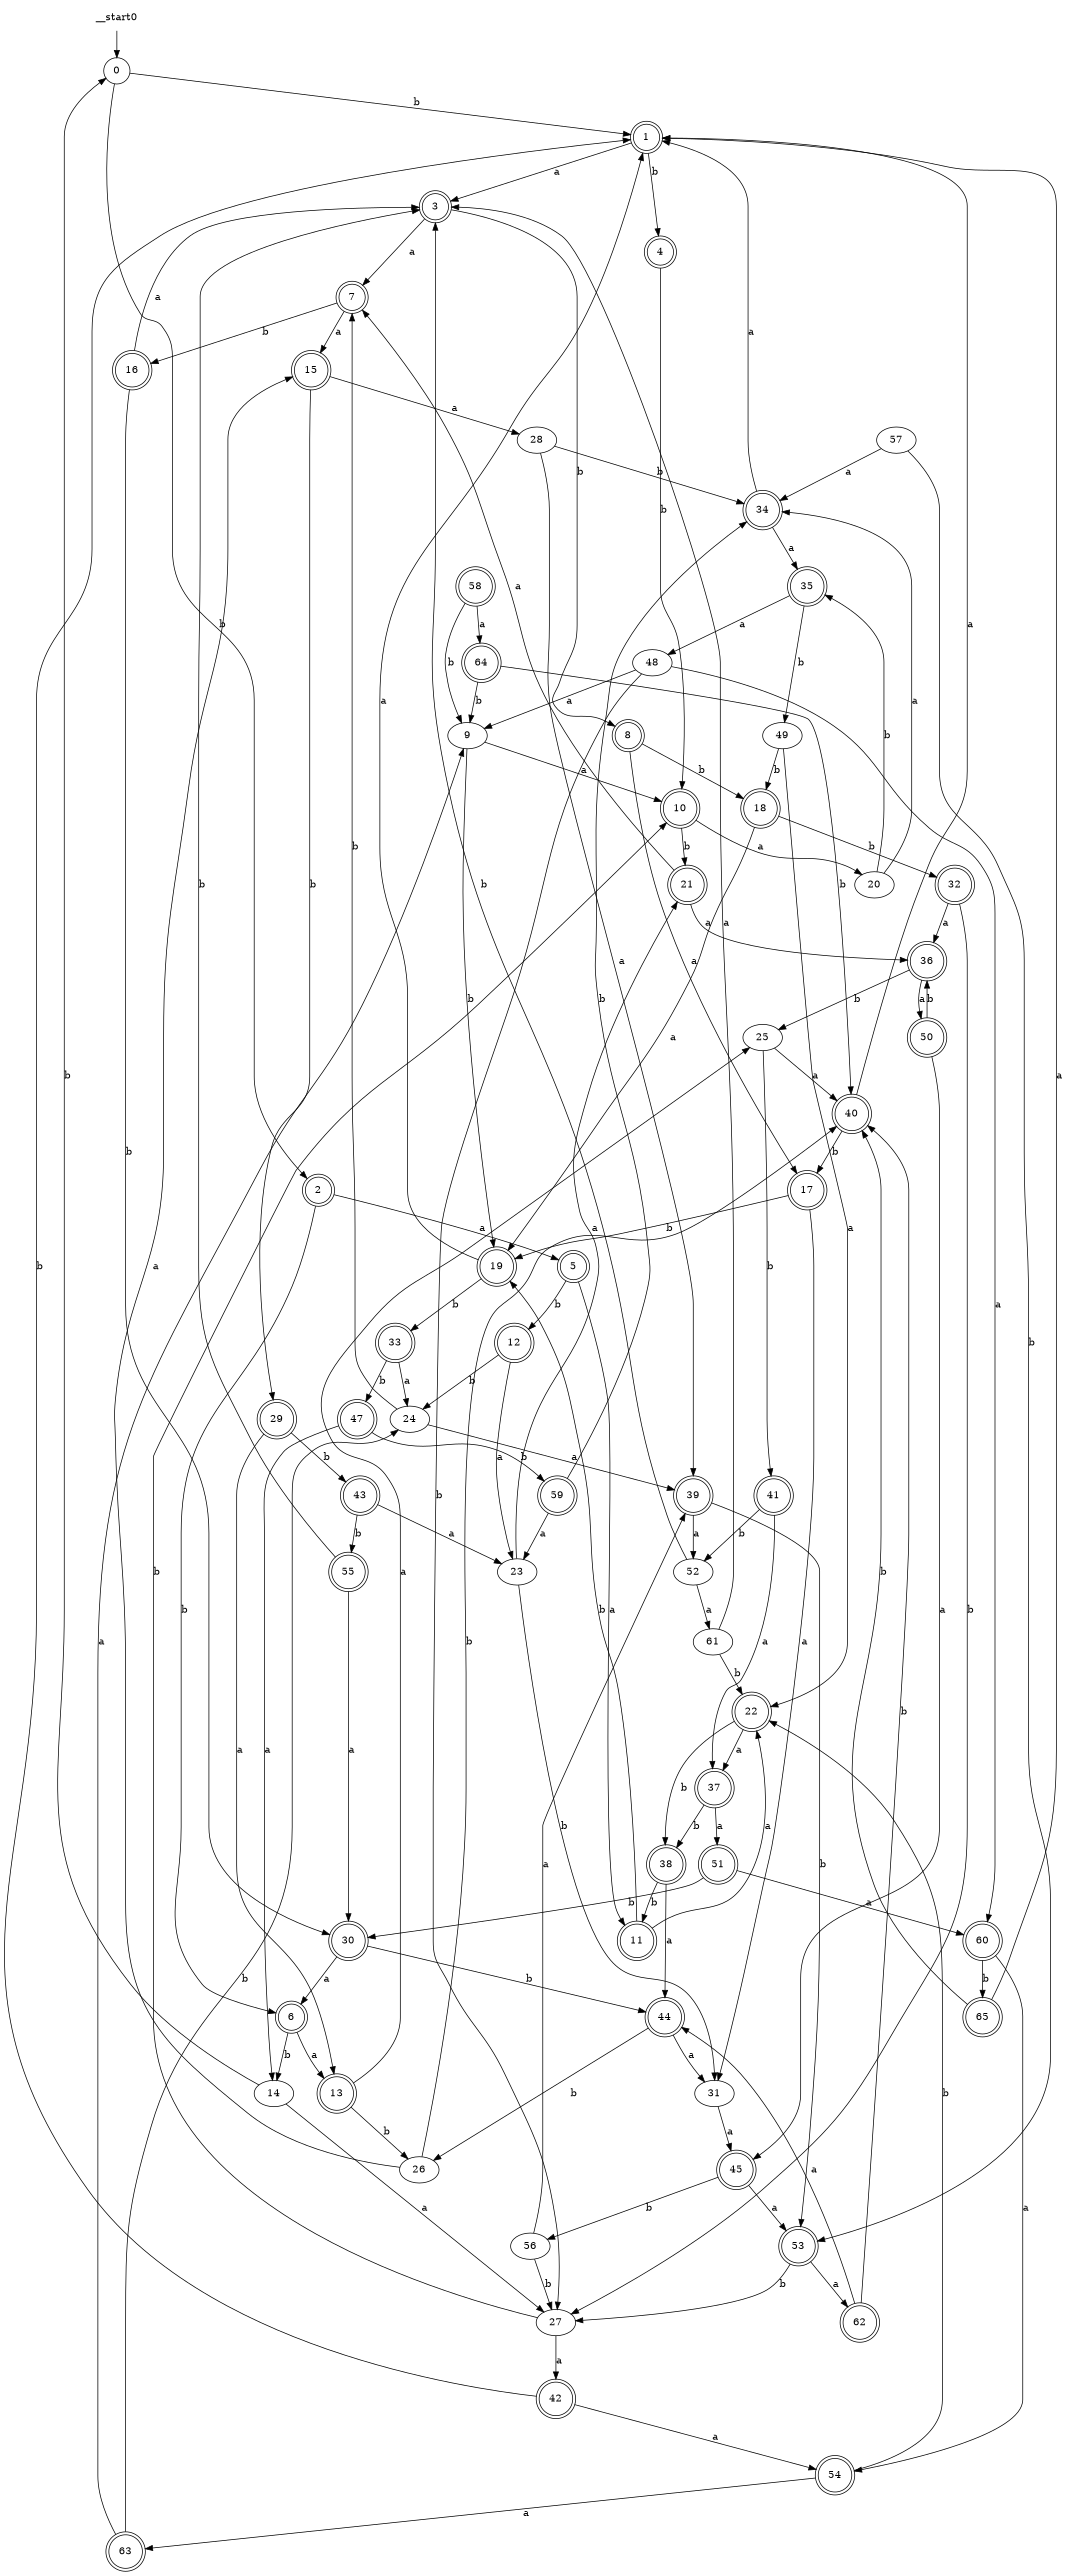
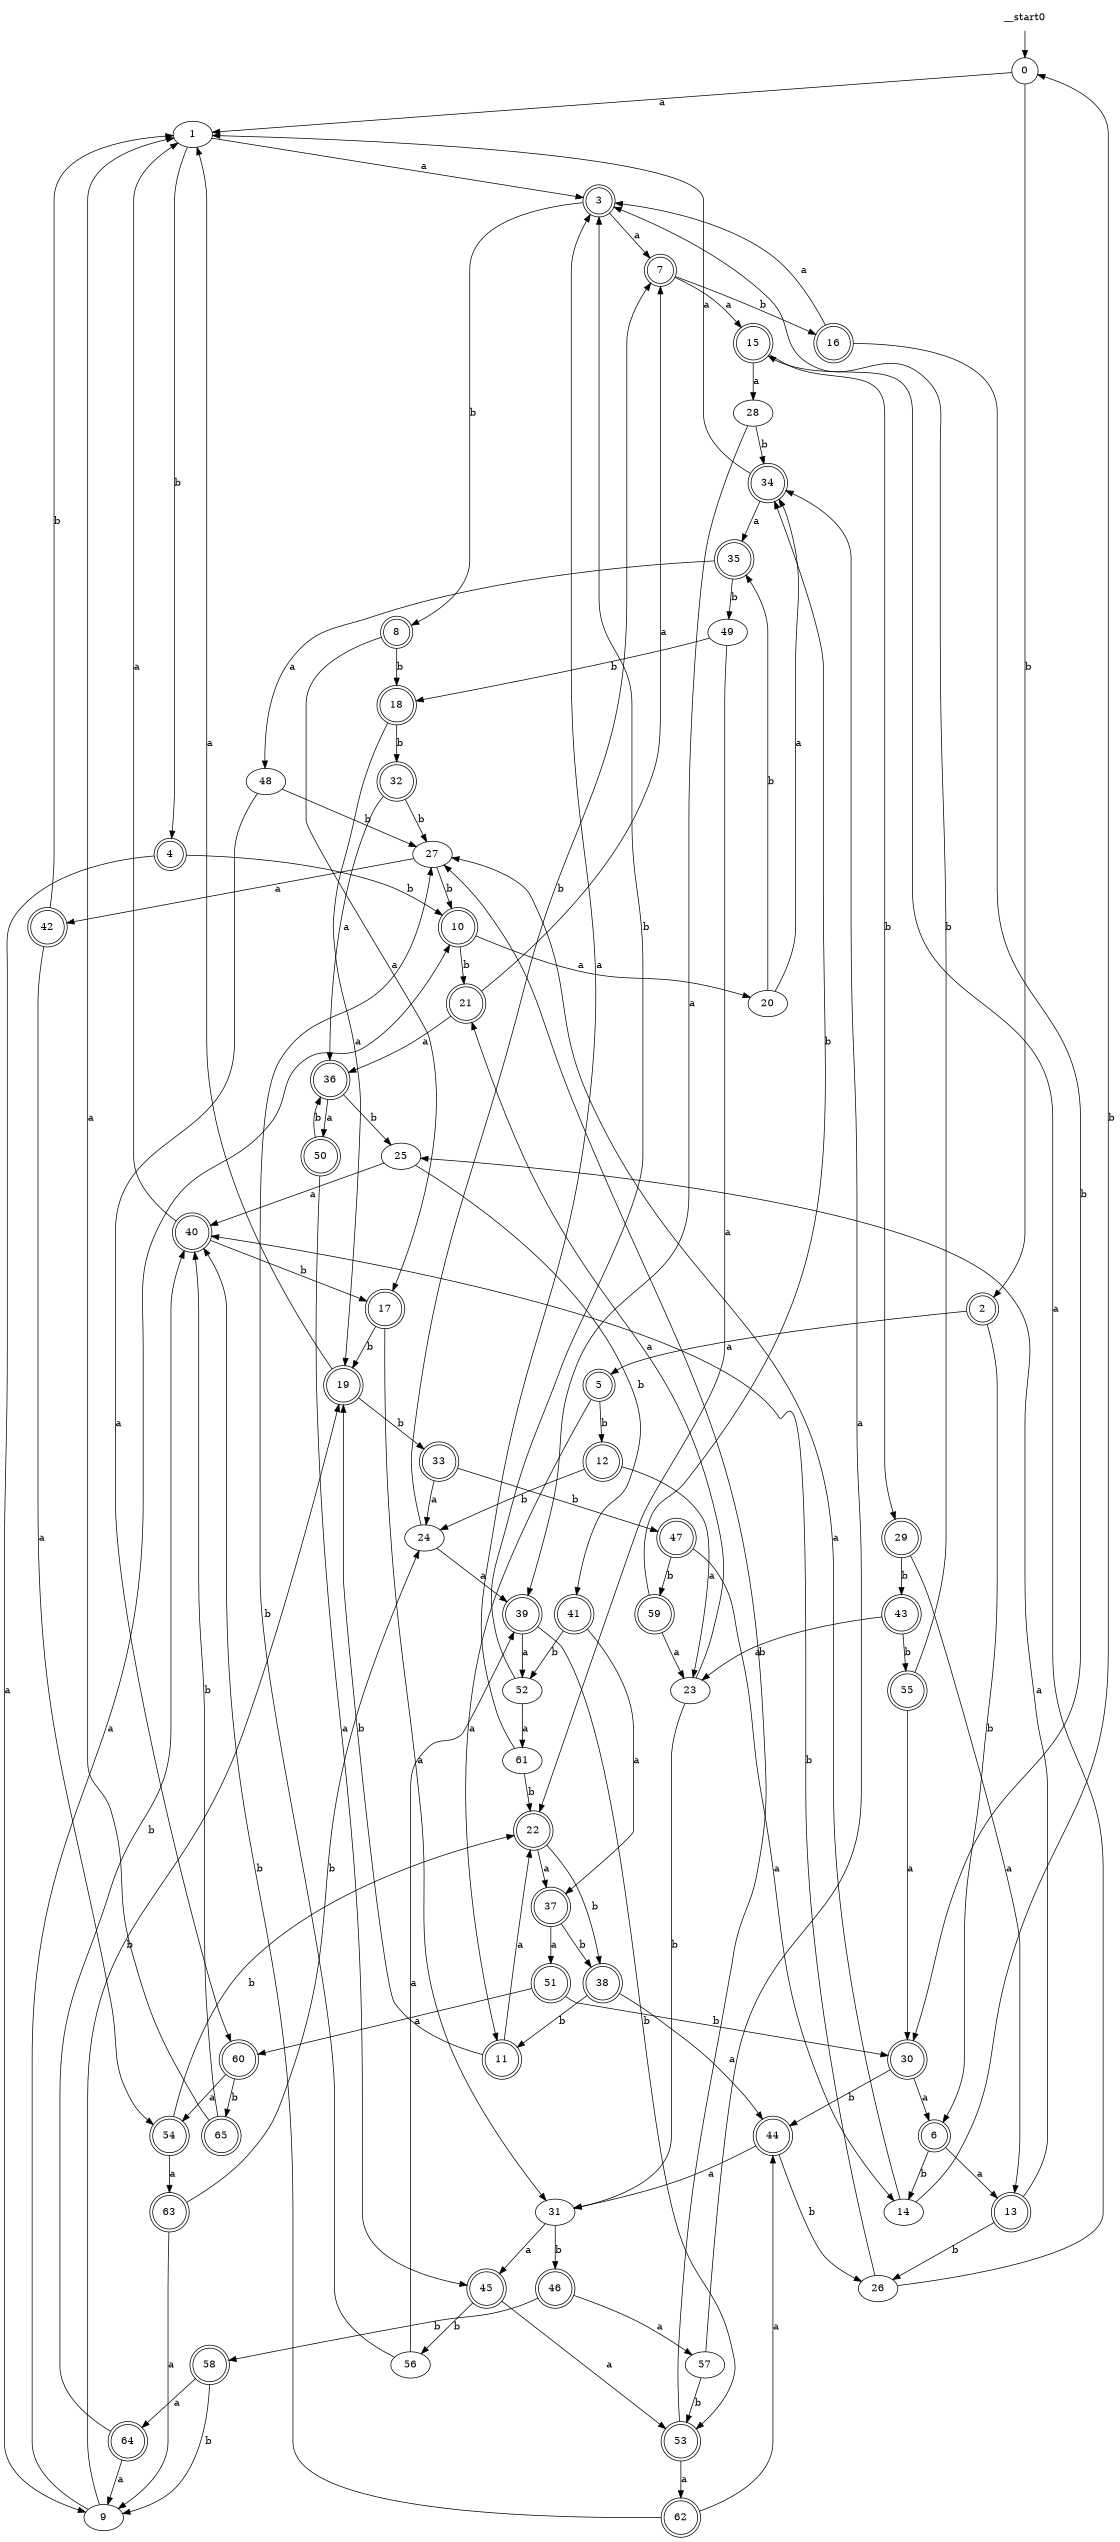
edge "0" -> "1": label "b" -> "a"
node "1": shape doublecircle -> ellipse
edge "48" -> "9": now "4" -> "9"
edge "64" -> "9": label "b" -> "a"
node "46": added
